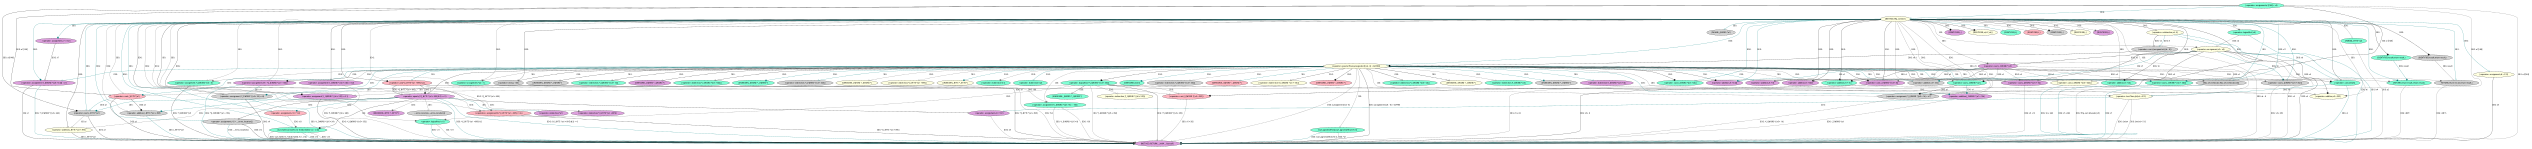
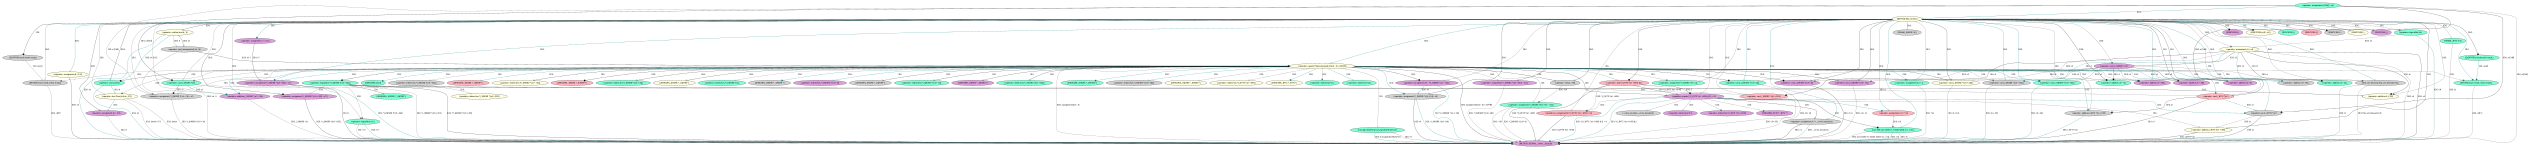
edge "(METHOD,tftp_connect)" -> "(tftp_set_timeouts,tftp_set_timeouts(v5))": label "DDG: v11" -> "DDG: "
edge "(<operator>.assignment,*(_DWORD *)v5 = 0)" -> "(METHOD_RETURN,__int64 __fastcall)": removed, label "DDG: *(_DWORD *)v5"
